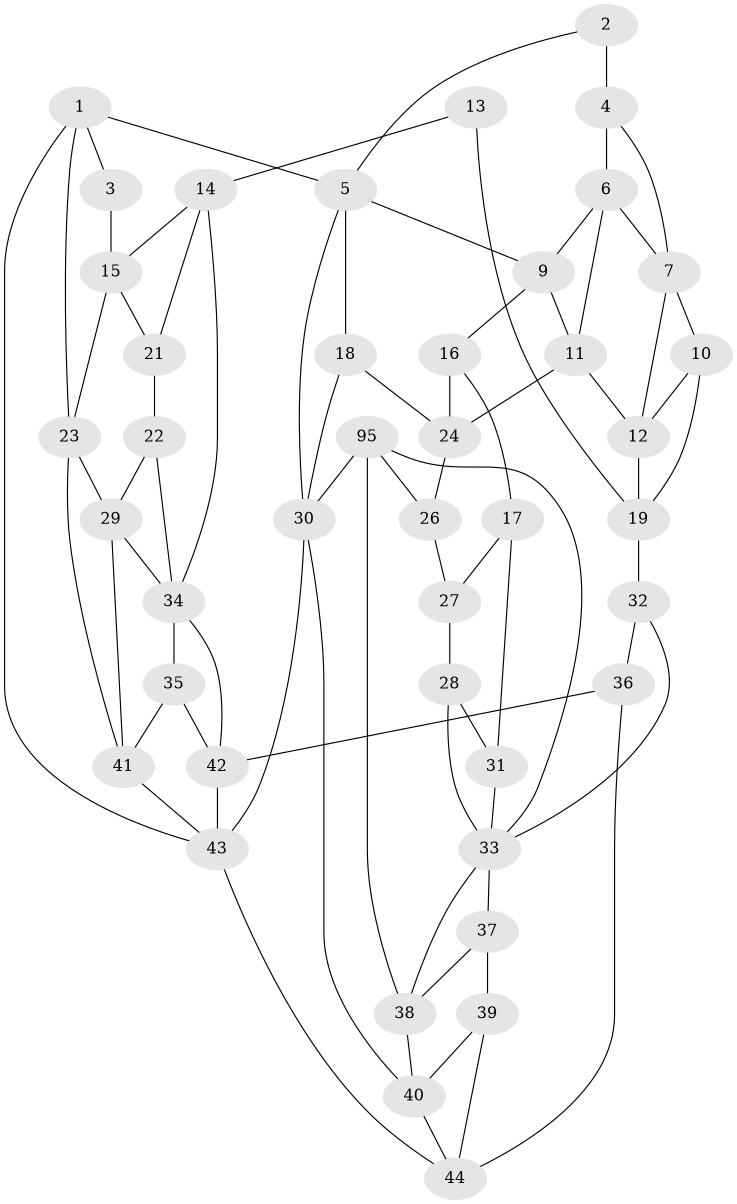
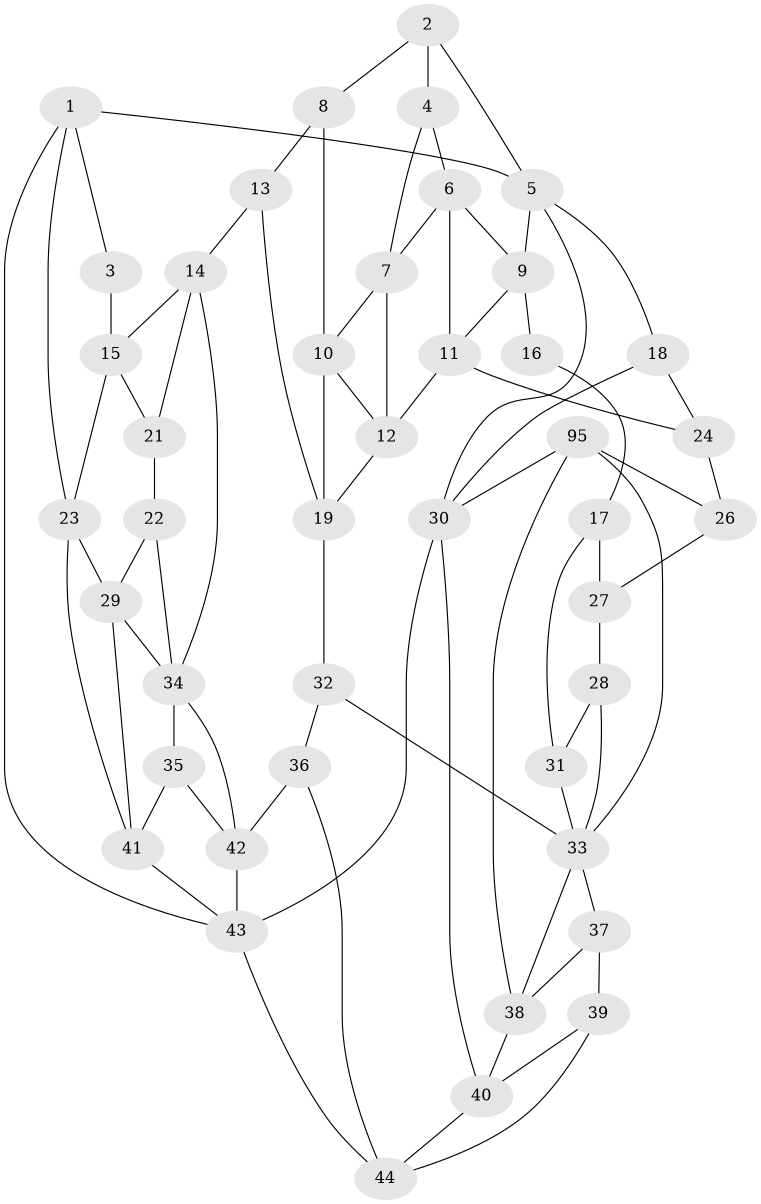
node "8": added
edge "16" -- "24": removed
